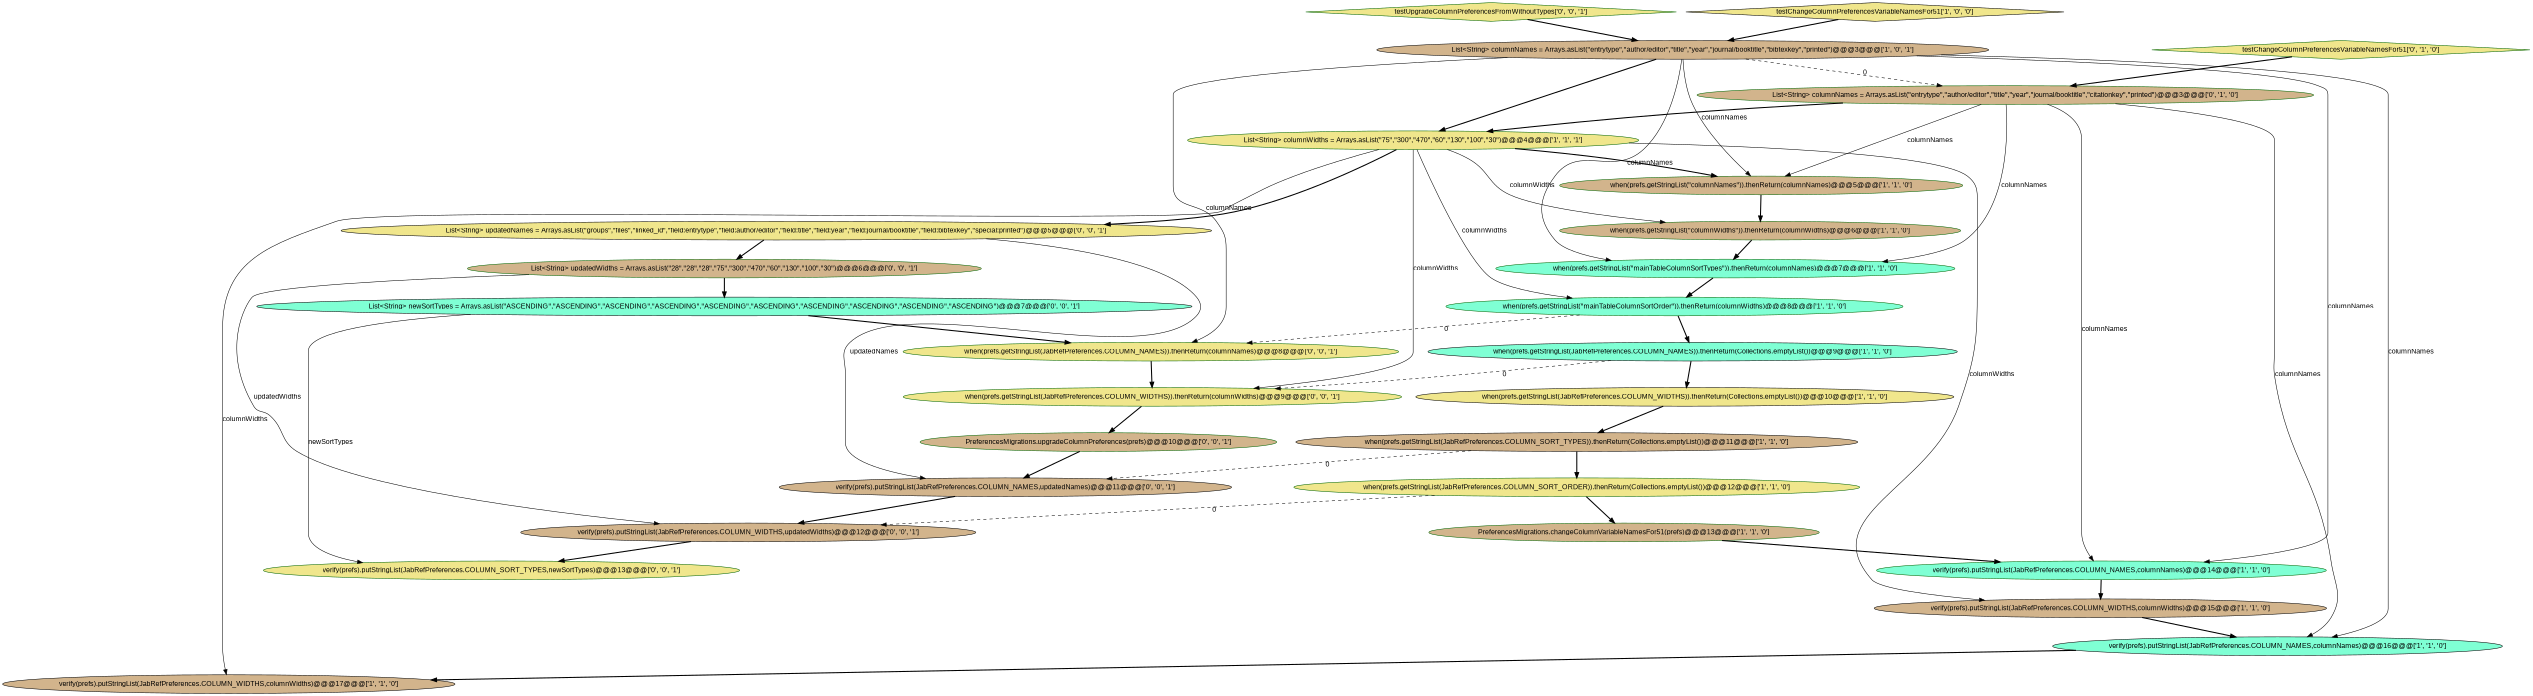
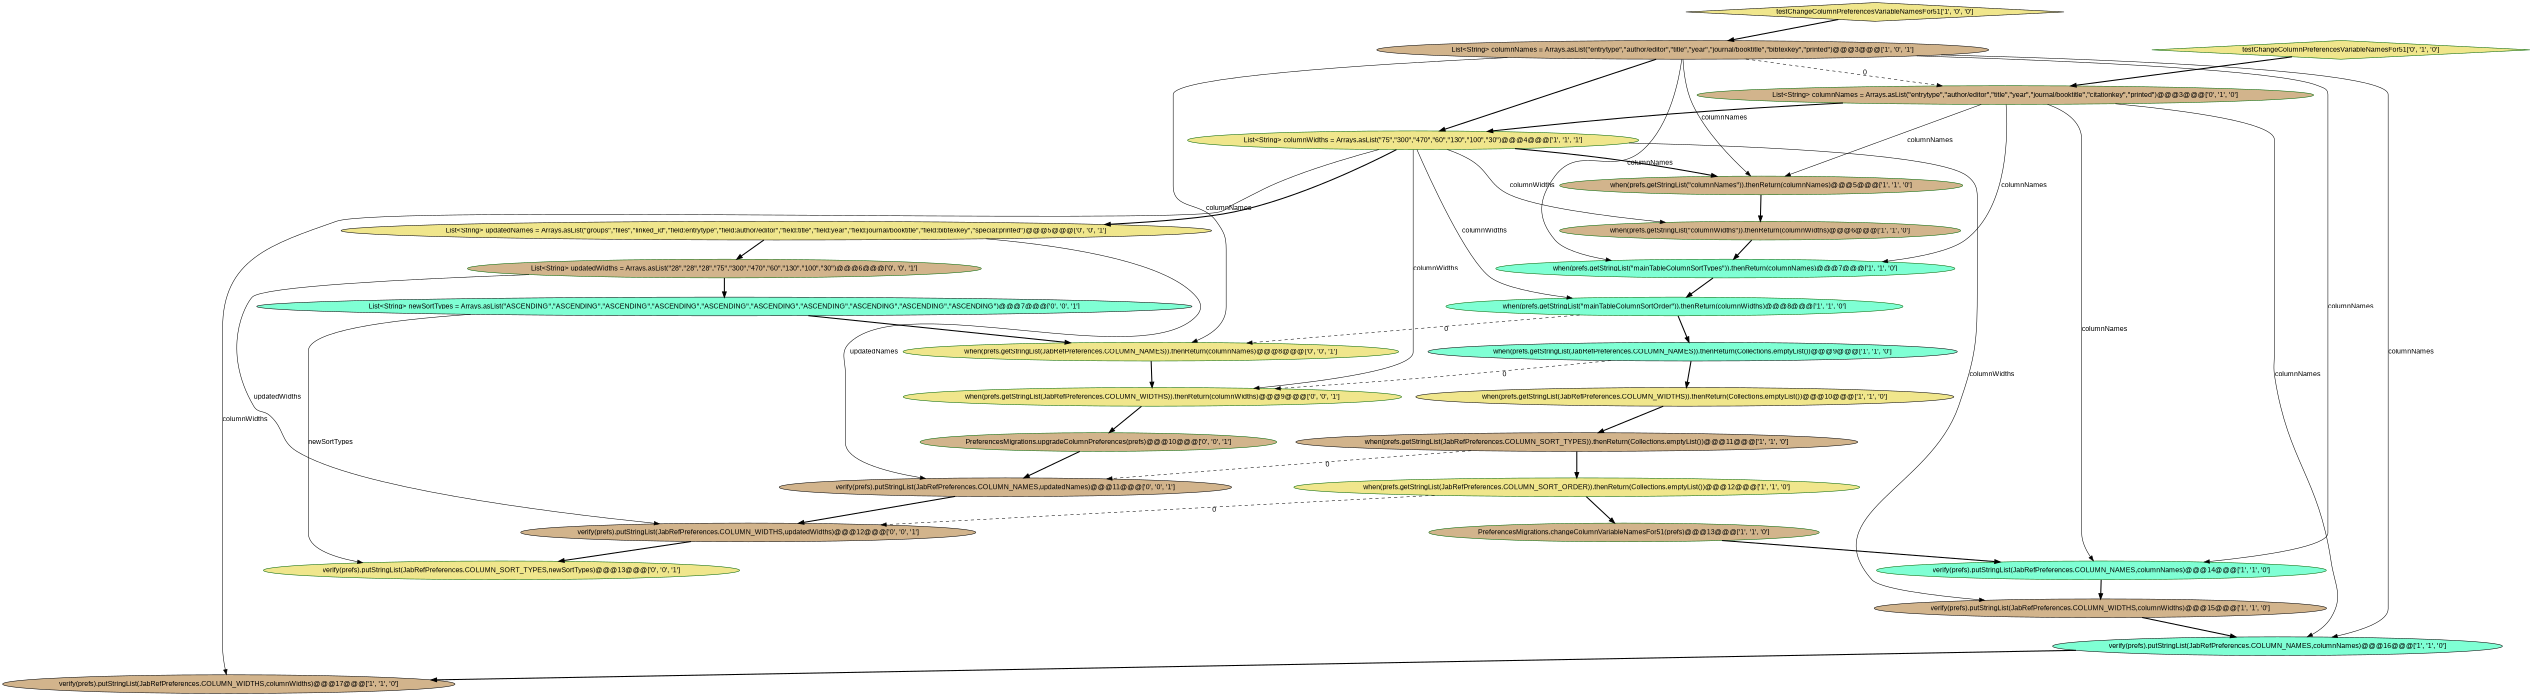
node "testUpgradeColumnPreferencesFromWithoutTypes['0', '0', '1']": removed
